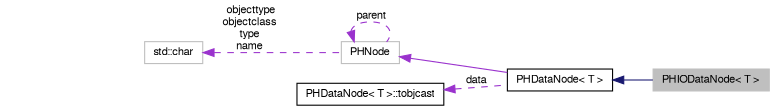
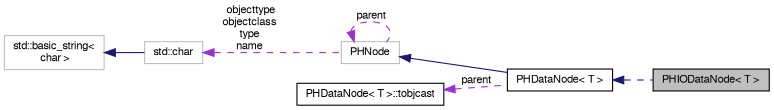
node "std::basic_string< char >": added
edge "PHDataNode< T >" -> "PHNode": color darkorchid3 -> midnightblue
edge "PHIODataNode< T >" -> "PHDataNode< T >": style solid -> dashed
node "PHIODataNode< T >": color grey75 -> black
edge "PHDataNode< T >" -> "PHDataNode< T >::tobjcast": label " data" -> " parent"
